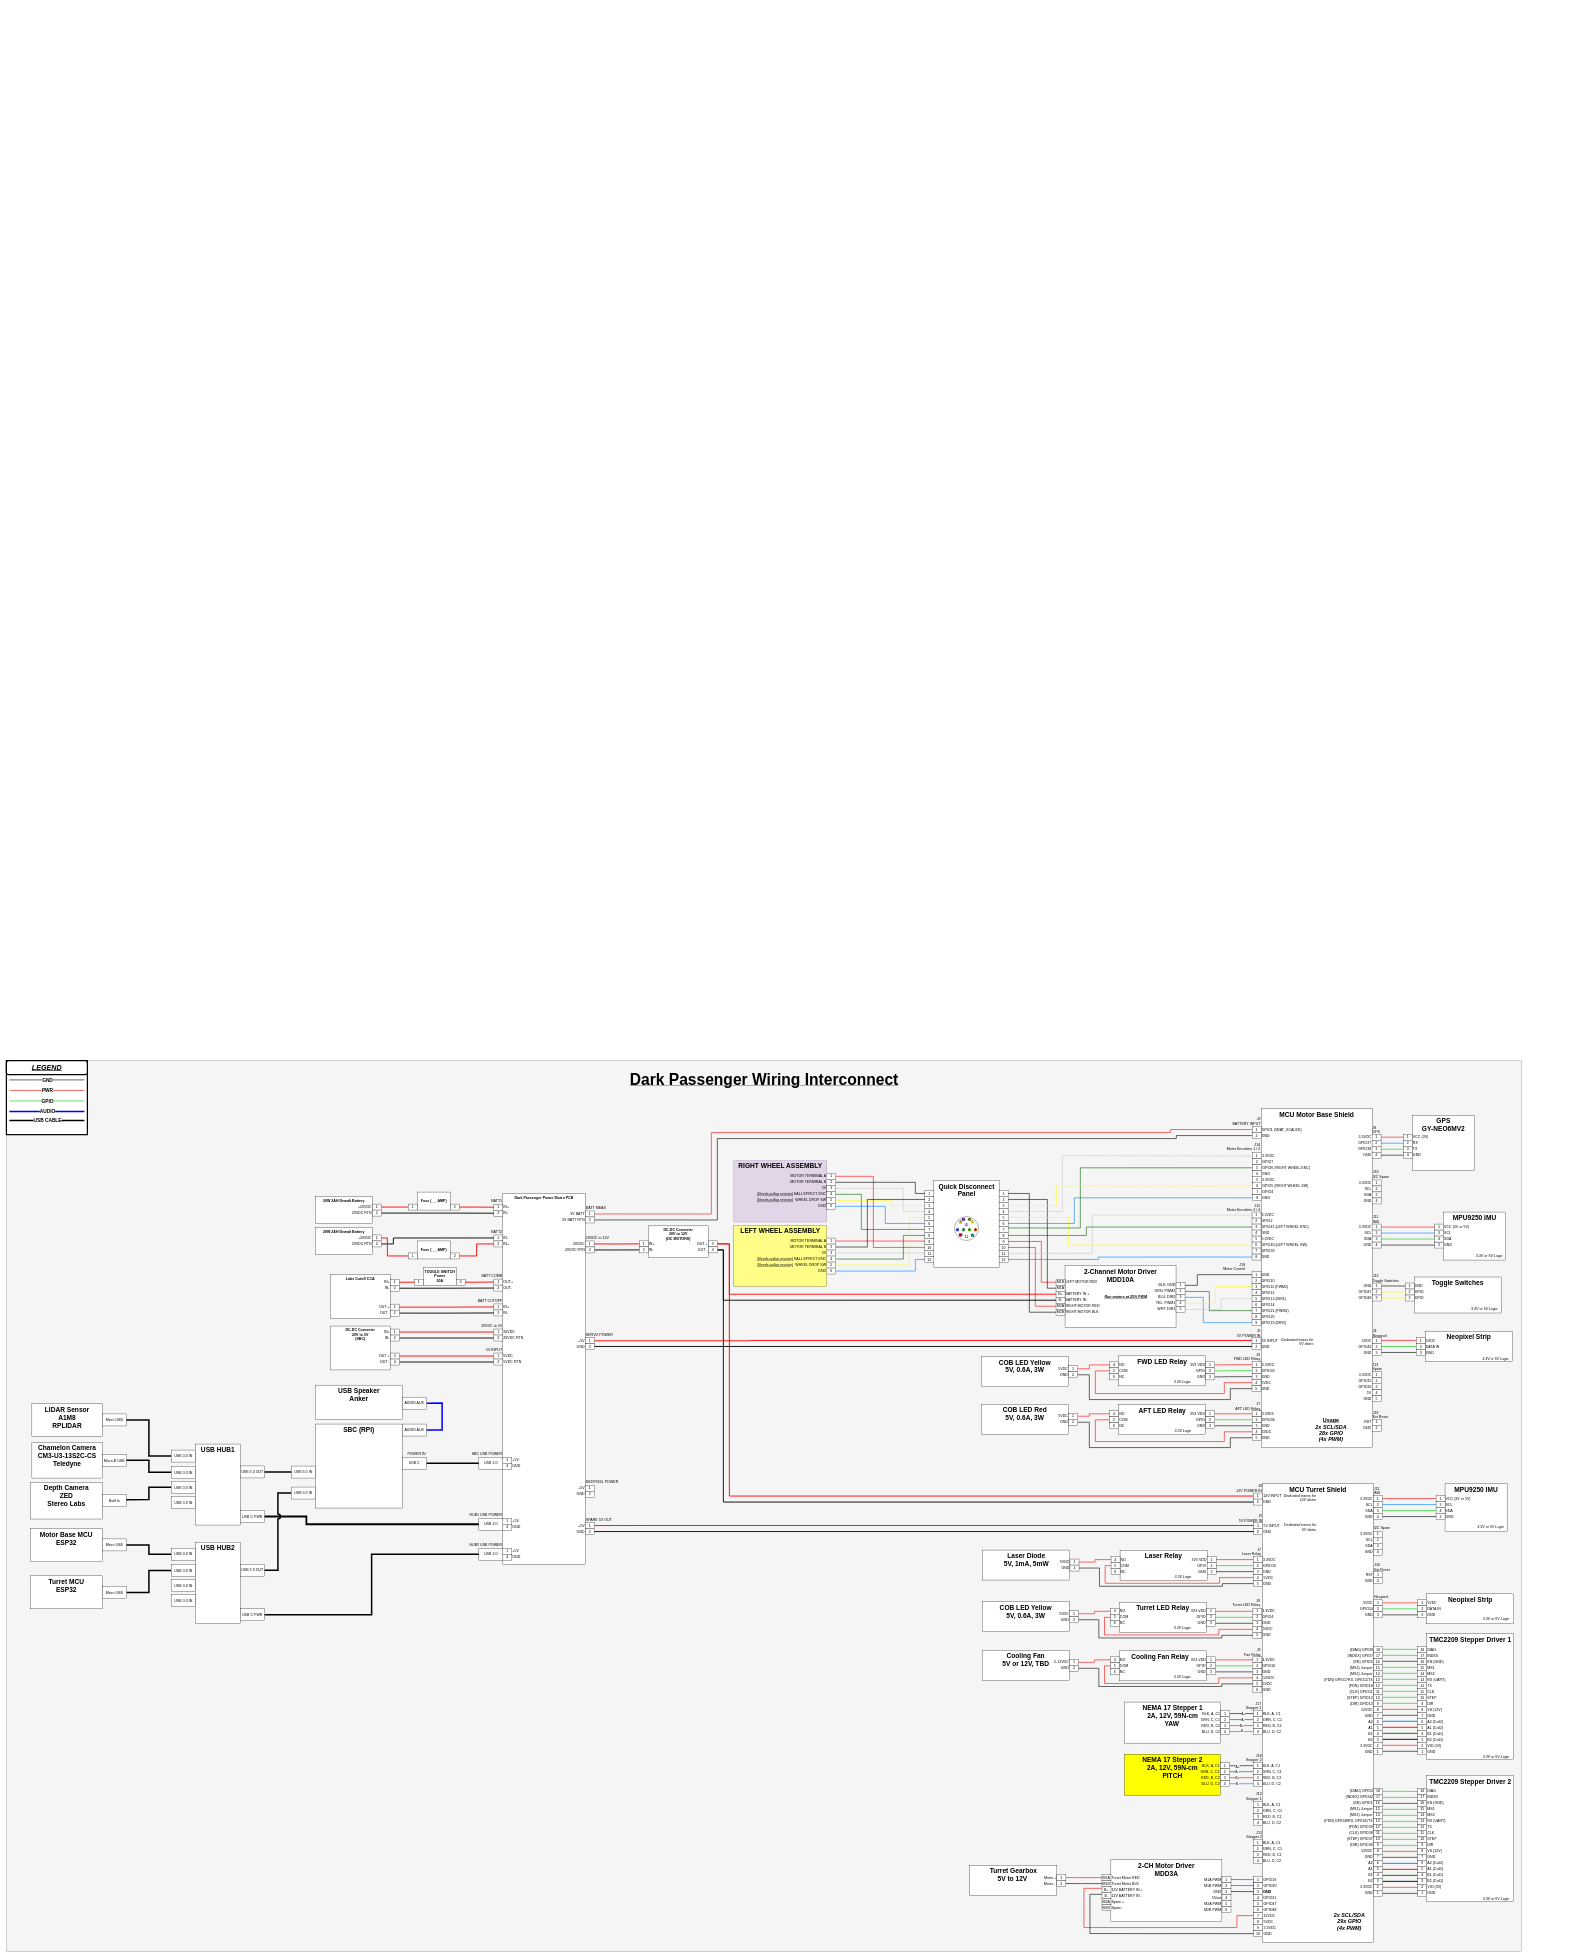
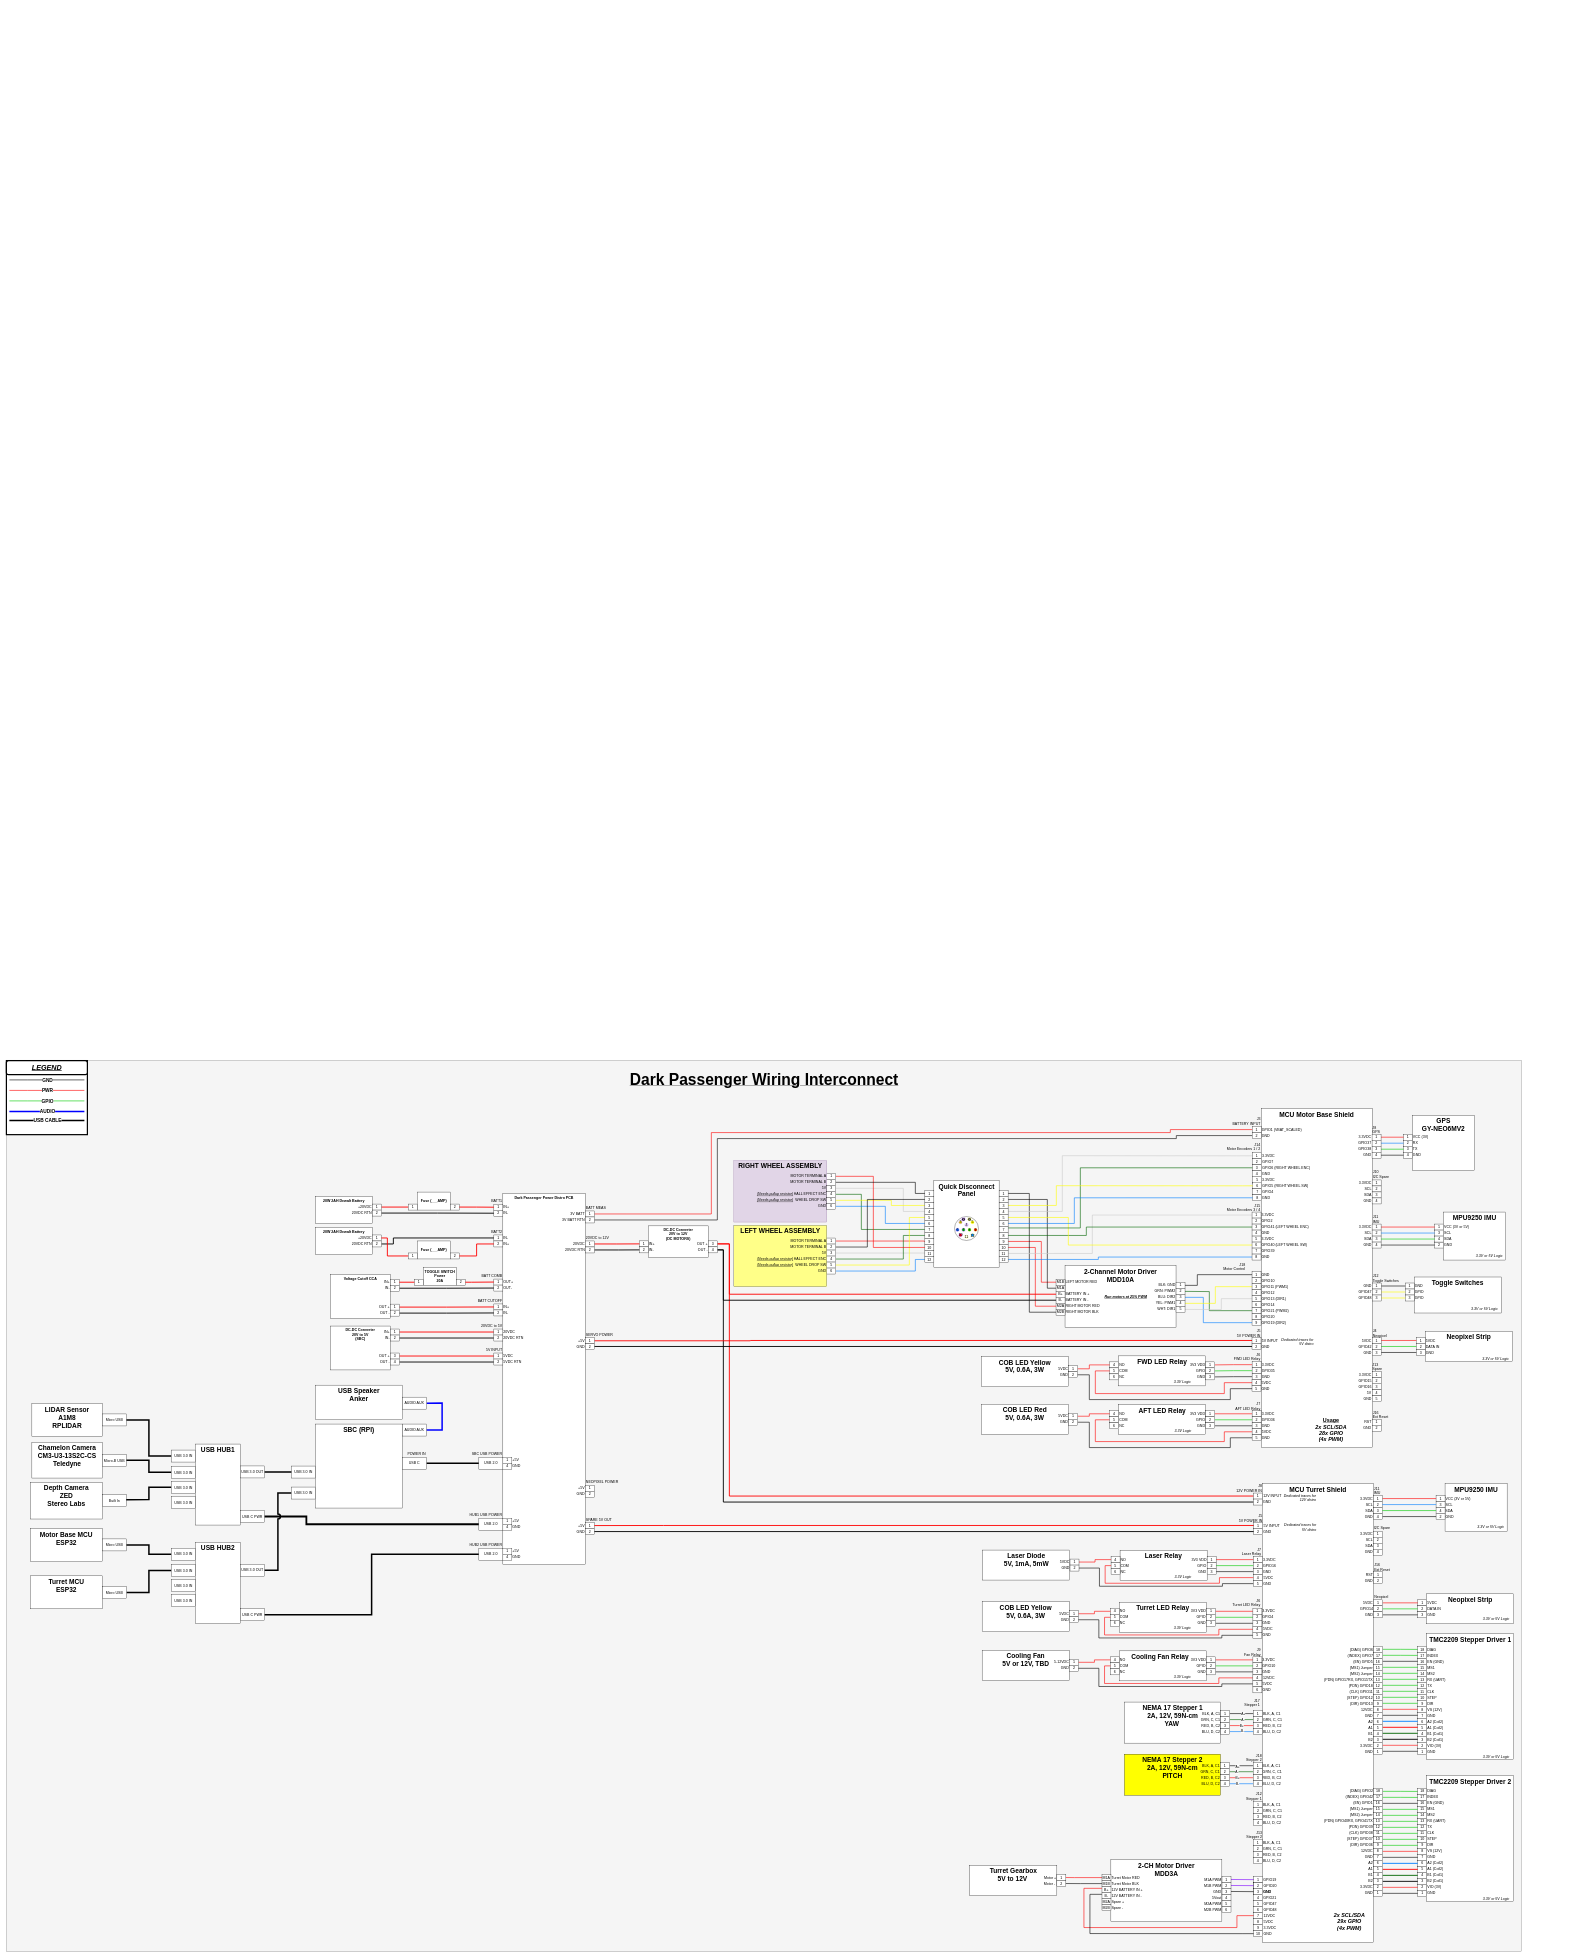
node "Labs Cutoff CCA": label "Labs Cutoff CCA" -> "Voltage Cutoff CCA"
node "J17 Stepper 1": moved (1252, 1706) -> (1251, 1703)
